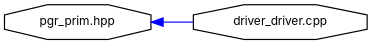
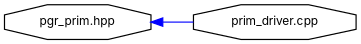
node "driver_driver.cpp": label "driver_driver.cpp" -> "prim_driver.cpp"
